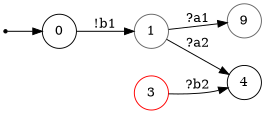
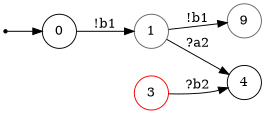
edge "1" -> "9": label "?a1" -> "!b1"
